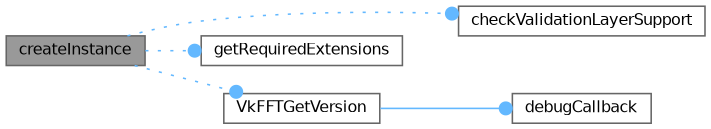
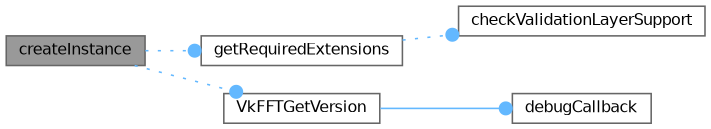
edge "createInstance" -> "checkValidationLayerSupport": now "getRequiredExtensions" -> "checkValidationLayerSupport"
